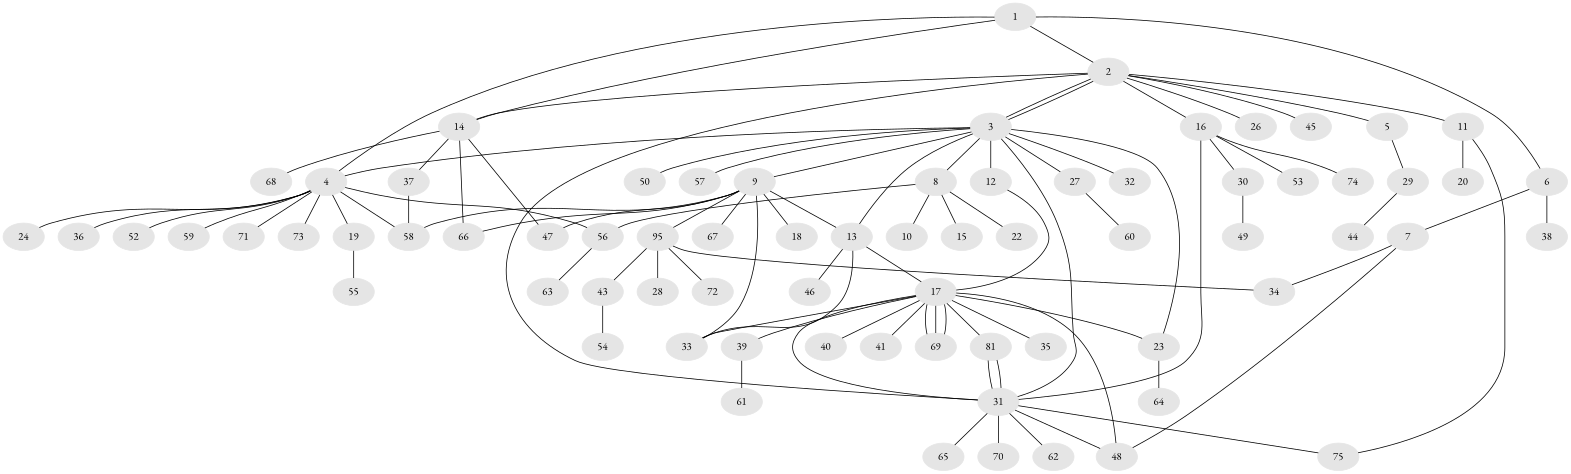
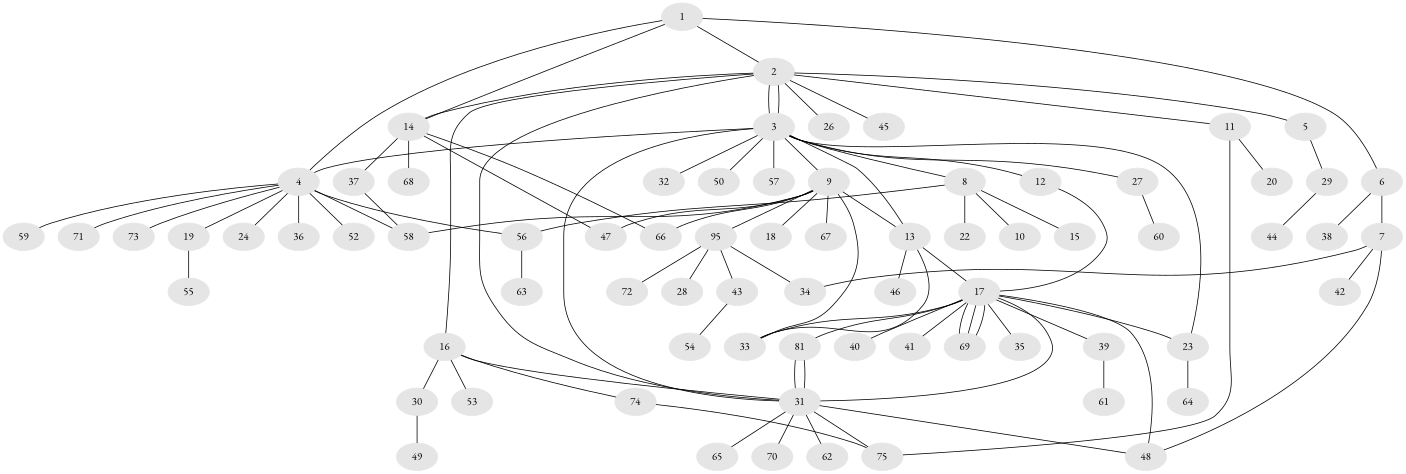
node "42": added
edge "74" -- "75": added
